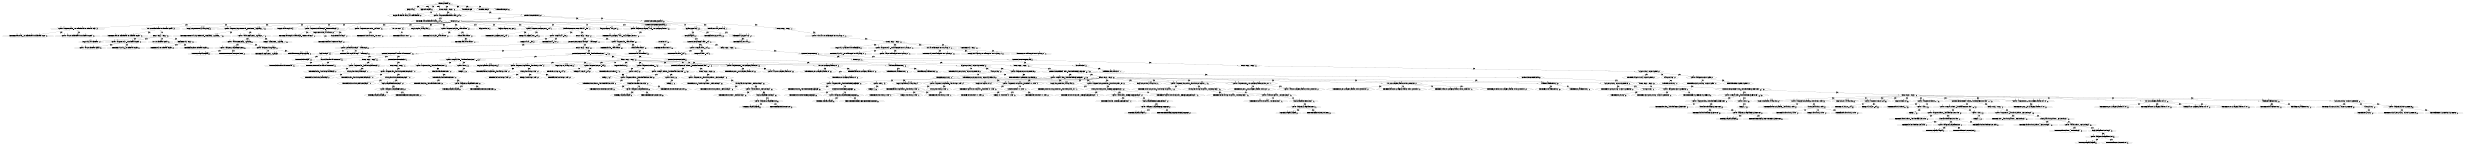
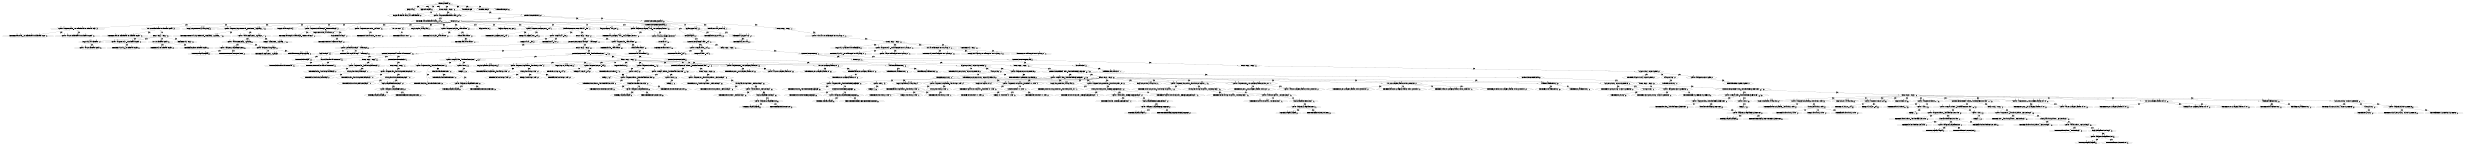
edge "(copyInto,copyInto(array))" -> "(BLOCK,finally,finally)": now "(CONTROL_STRUCTURE,FINALLY,finally)" -> "(BLOCK,finally,finally)"
node "(<operator>.alloc,new CvsTagEntry[entries.size()])": added
edge "(LOCAL,Vector entries: java.util.Vector)" -> "(IDENTIFIER,toBeRemoved,toBeRemoved.length())": now "(length,toBeRemoved.length())" -> "(IDENTIFIER,toBeRemoved,toBeRemoved.length())"
edge "(<operator>.assignment,$obj0 = new FileReader(tmpFile))" -> "(<operator>.alloc,new FileReader(tmpFile))": now "(LOCAL,$obj0: java.io.FileReader)" -> "(<operator>.alloc,new FileReader(tmpFile))"
edge "(IDENTIFIER,$obj0,<empty>)" -> "(IDENTIFIER,$obj0,new FileReader(tmpFile))": now "(<init>,new FileReader(tmpFile))" -> "(IDENTIFIER,$obj0,new FileReader(tmpFile))"
edge "(<init>,new CvsTagEntry(filename, rev))" -> "(IDENTIFIER,rev,new CvsTagEntry(filename, rev))": now "(IDENTIFIER,filename,new CvsTagEntry(filename, rev))" -> "(IDENTIFIER,rev,new CvsTagEntry(filename, rev))"
edge "(IDENTIFIER,line,line.indexOf(FILE_IS_NEW))" -> "(IDENTIFIER,index,index = line.indexOf(FILE_IS_NEW))": now "(<operator>.assignment,index = line.indexOf(FILE_IS_NEW))" -> "(IDENTIFIER,index,index = line.indexOf(FILE_IS_NEW))"
edge "(IDENTIFIER,line,line.indexOf(FILE_IS_NEW))" -> "(<operator>.fieldAccess,CvsTagDiff.FILE_IS_NEW)": now "(indexOf,line.indexOf(FILE_IS_NEW))" -> "(<operator>.fieldAccess,CvsTagDiff.FILE_IS_NEW)"
edge "(toString,e.toString())" -> "(IDENTIFIER,e,e.toString())": label "DDG: " -> "AST: "
node "(IDENTIFIER,Project,log(e.toString(), Project.MSG_ERR))": removed
node "(<operator>.alloc,new CvsTagEntry(filename, null, rev))": added
node "(IDENTIFIER,filename,new CvsTagEntry(filename, null, rev))": removed
node "(IDENTIFIER,line,line.indexOf(FILE_WAS_REMOVED))": removed
